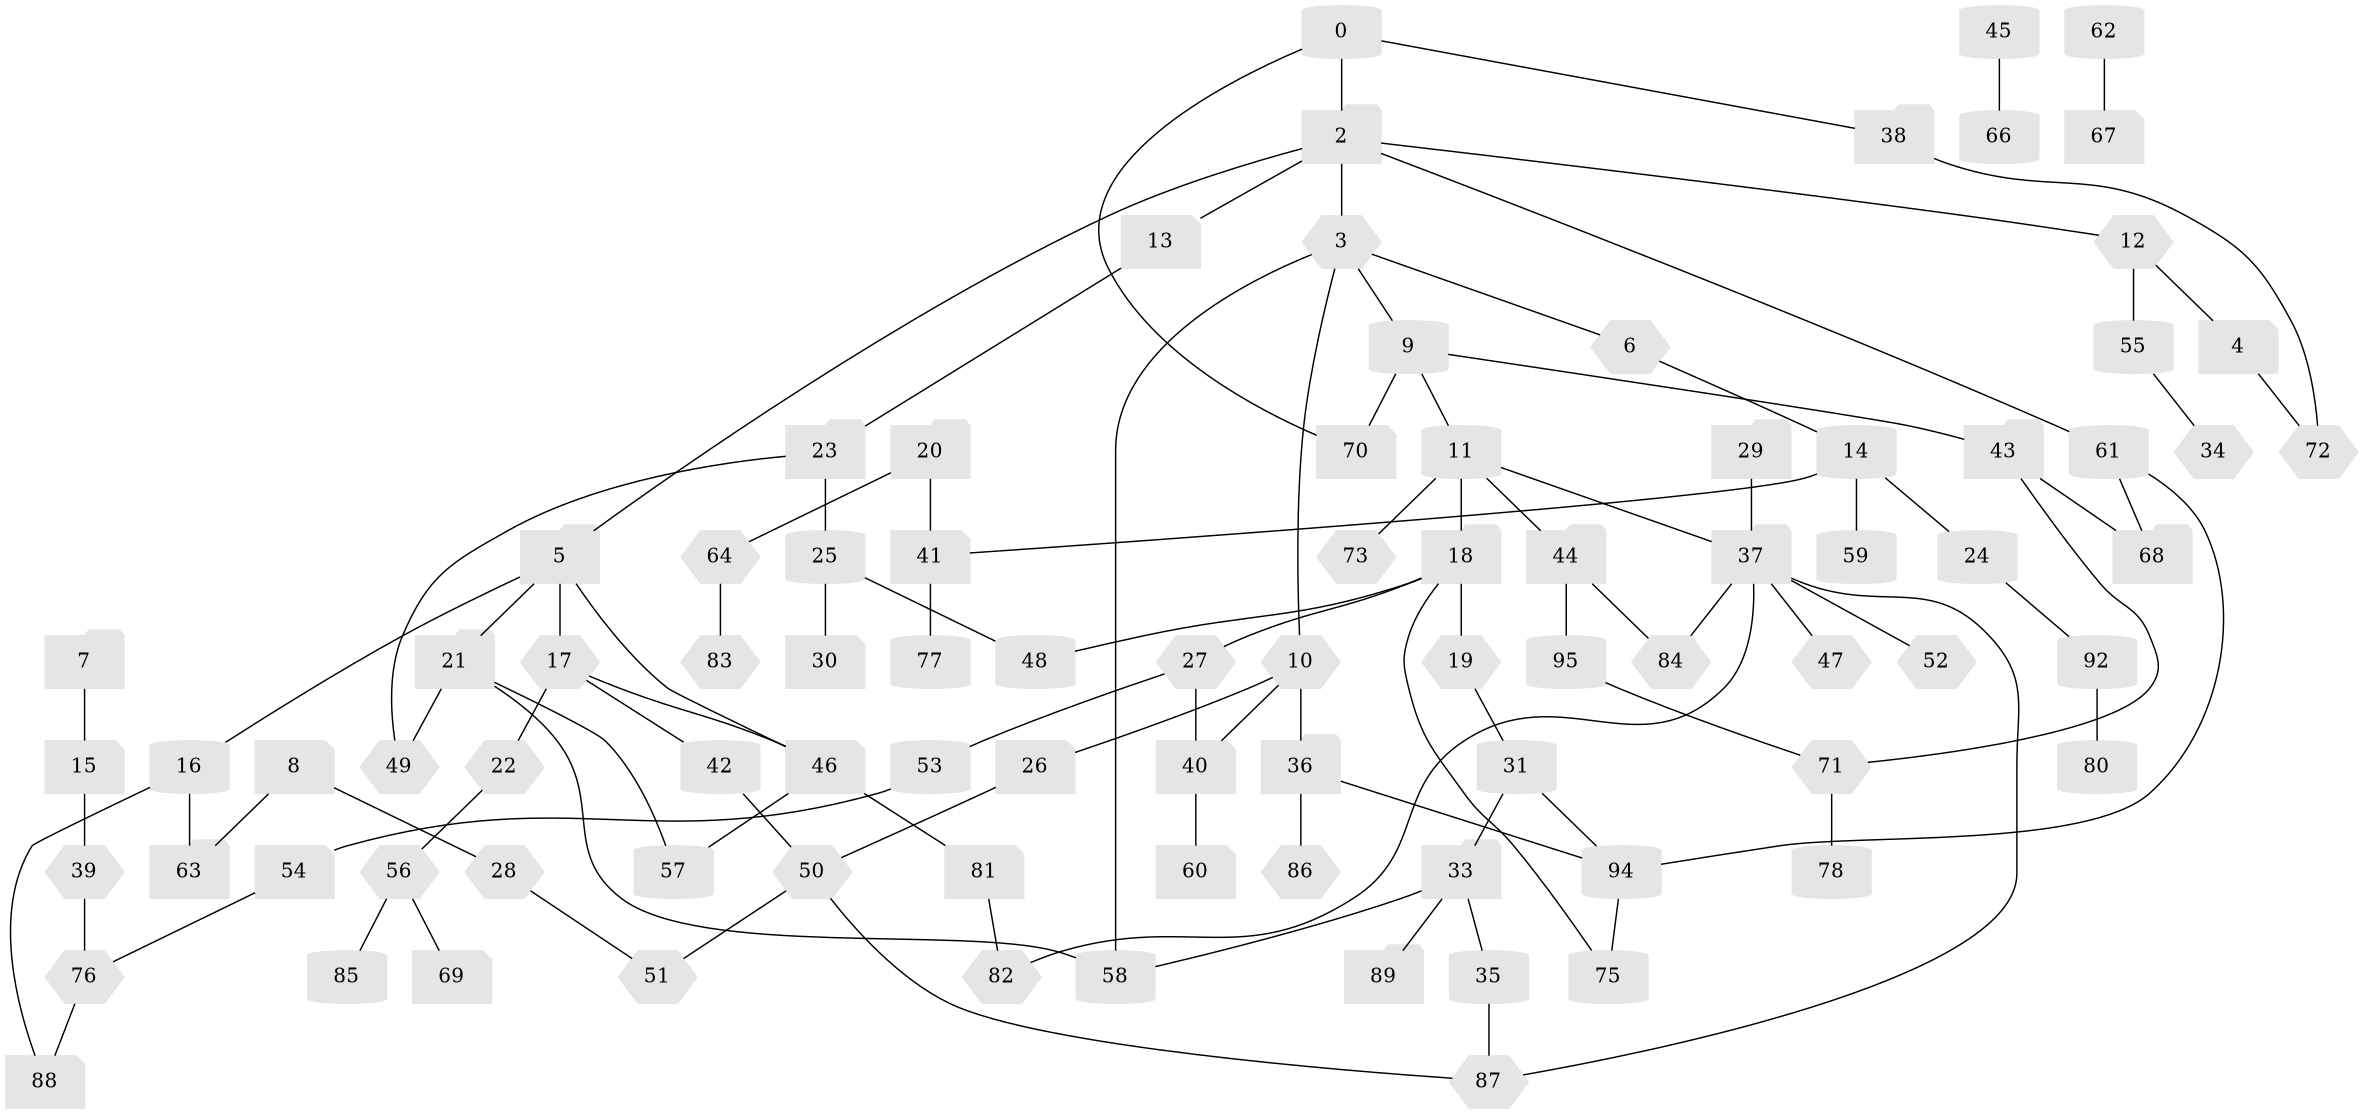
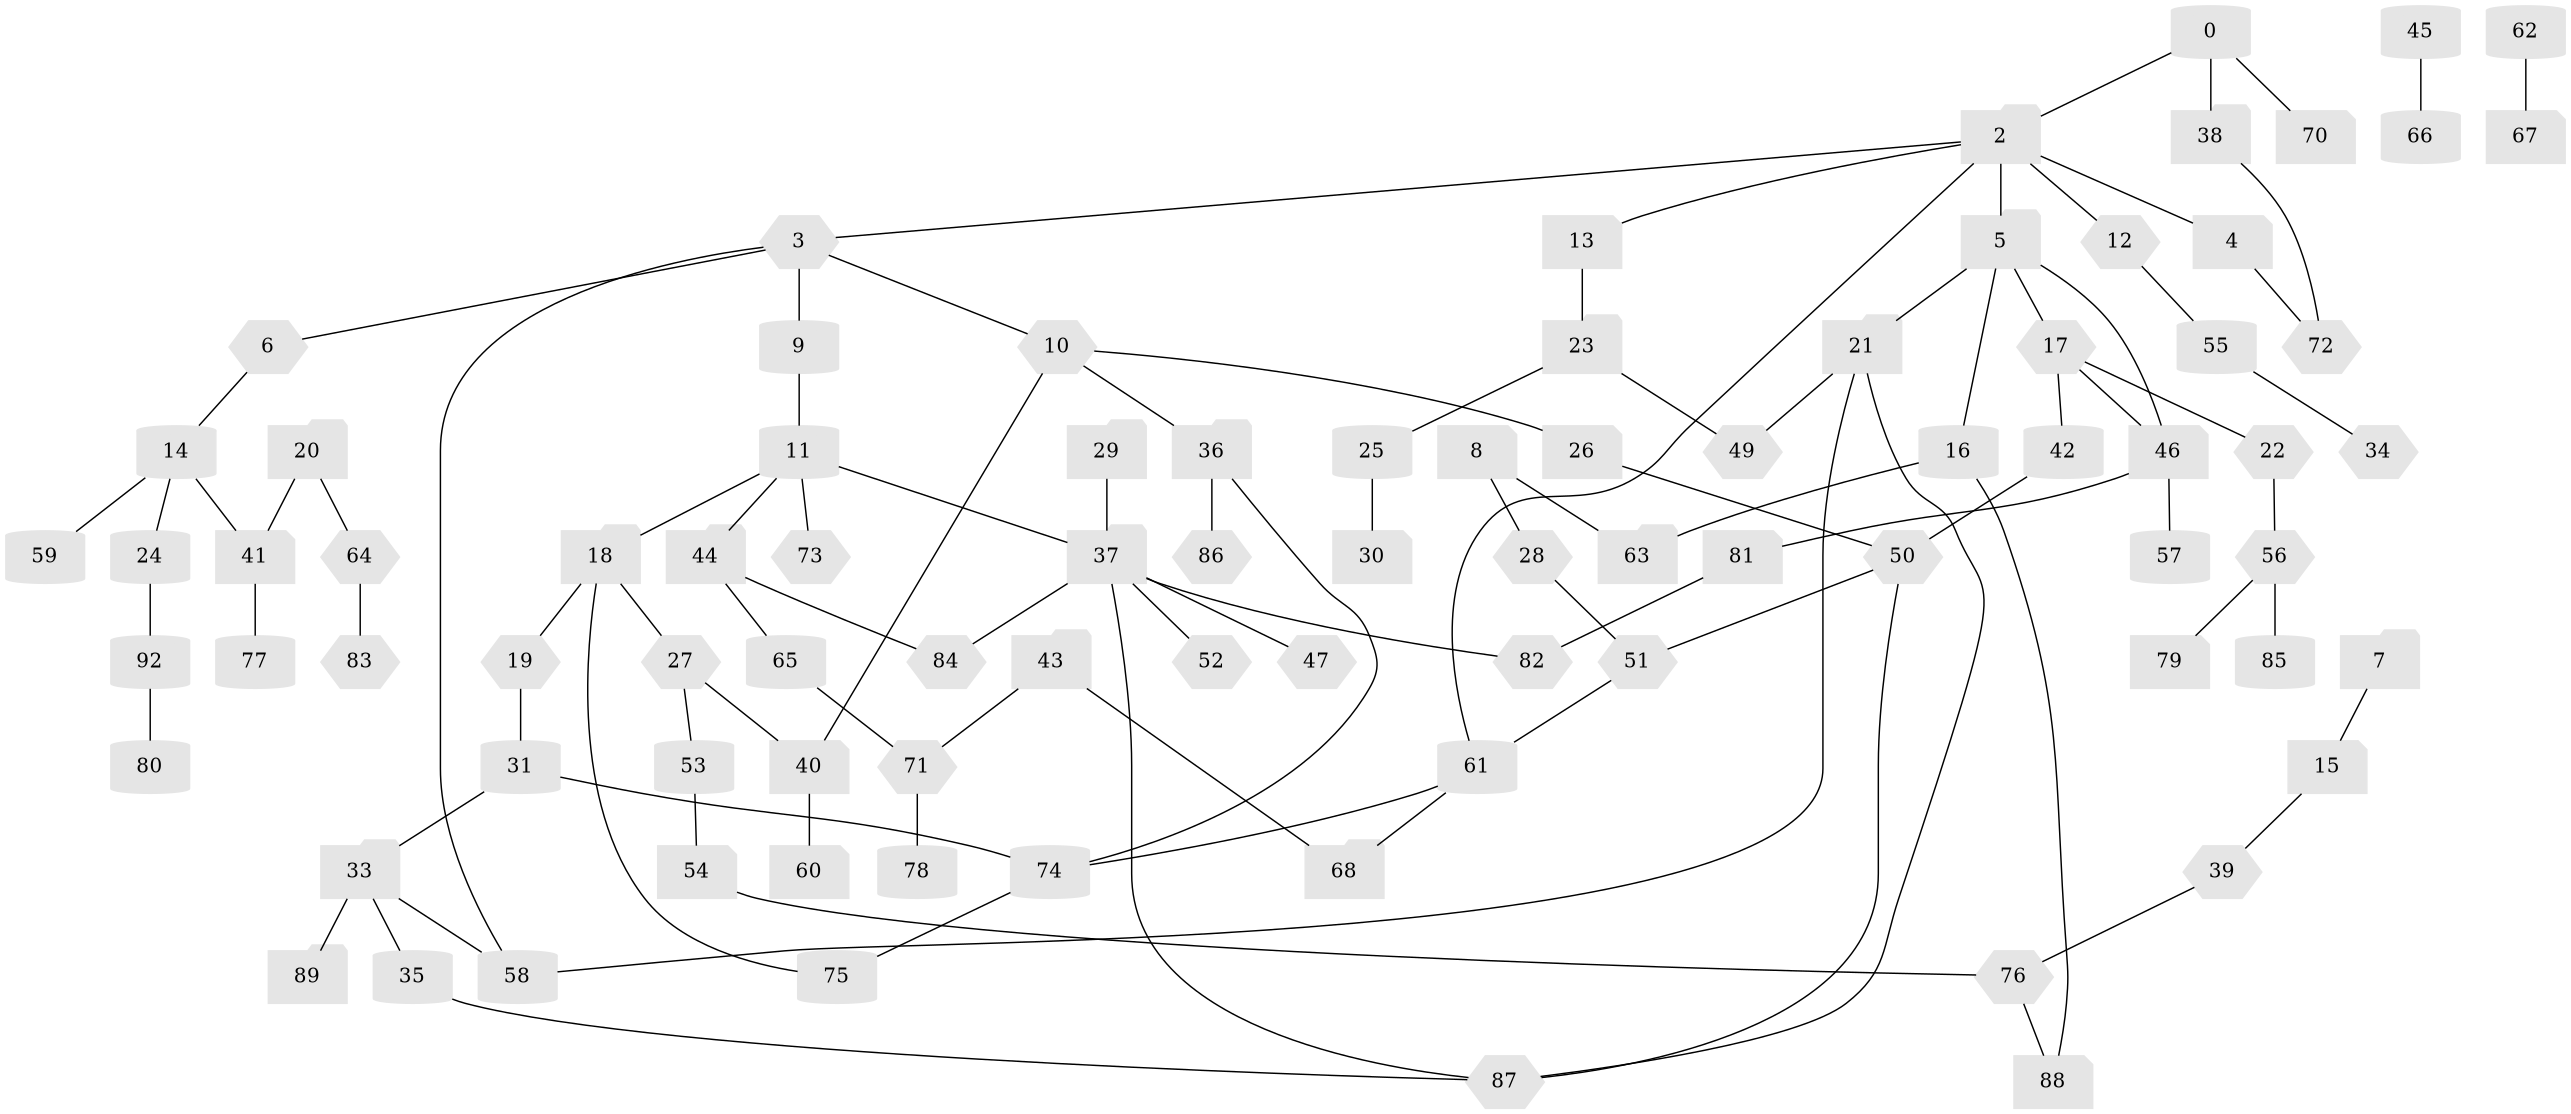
edge "12" -- "4": now "2" -- "4"
edge "9" -- "43": removed
edge "9" -- "70": removed
node "48": removed
node "95": label "95" -> "65"
edge "51" -- "61": added
edge "21" -- "57": now "21" -- "87"
node "94": label "94" -> "74"
node "69": label "69" -> "79"
